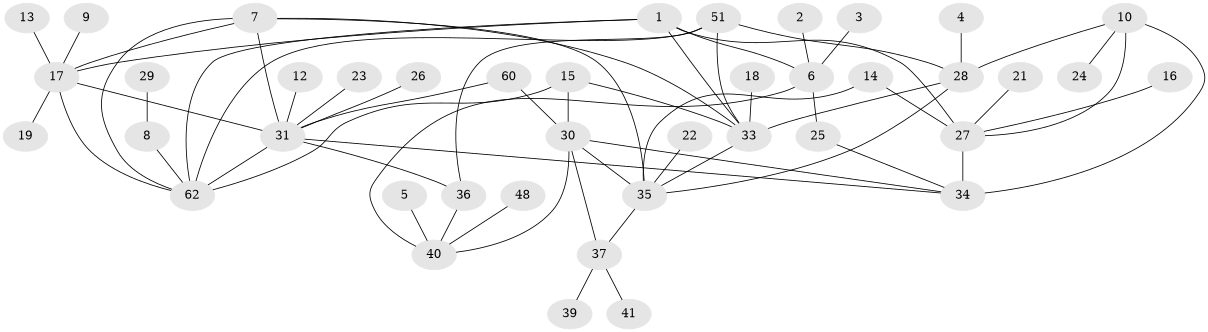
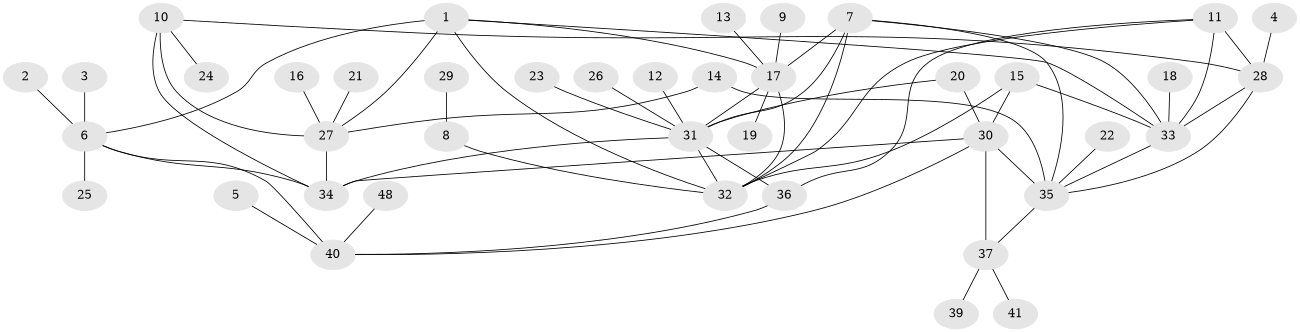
node "51": label "51" -> "11"
node "60": label "60" -> "20"
edge "25" -- "34": now "6" -- "34"
node "62": label "62" -> "32"
